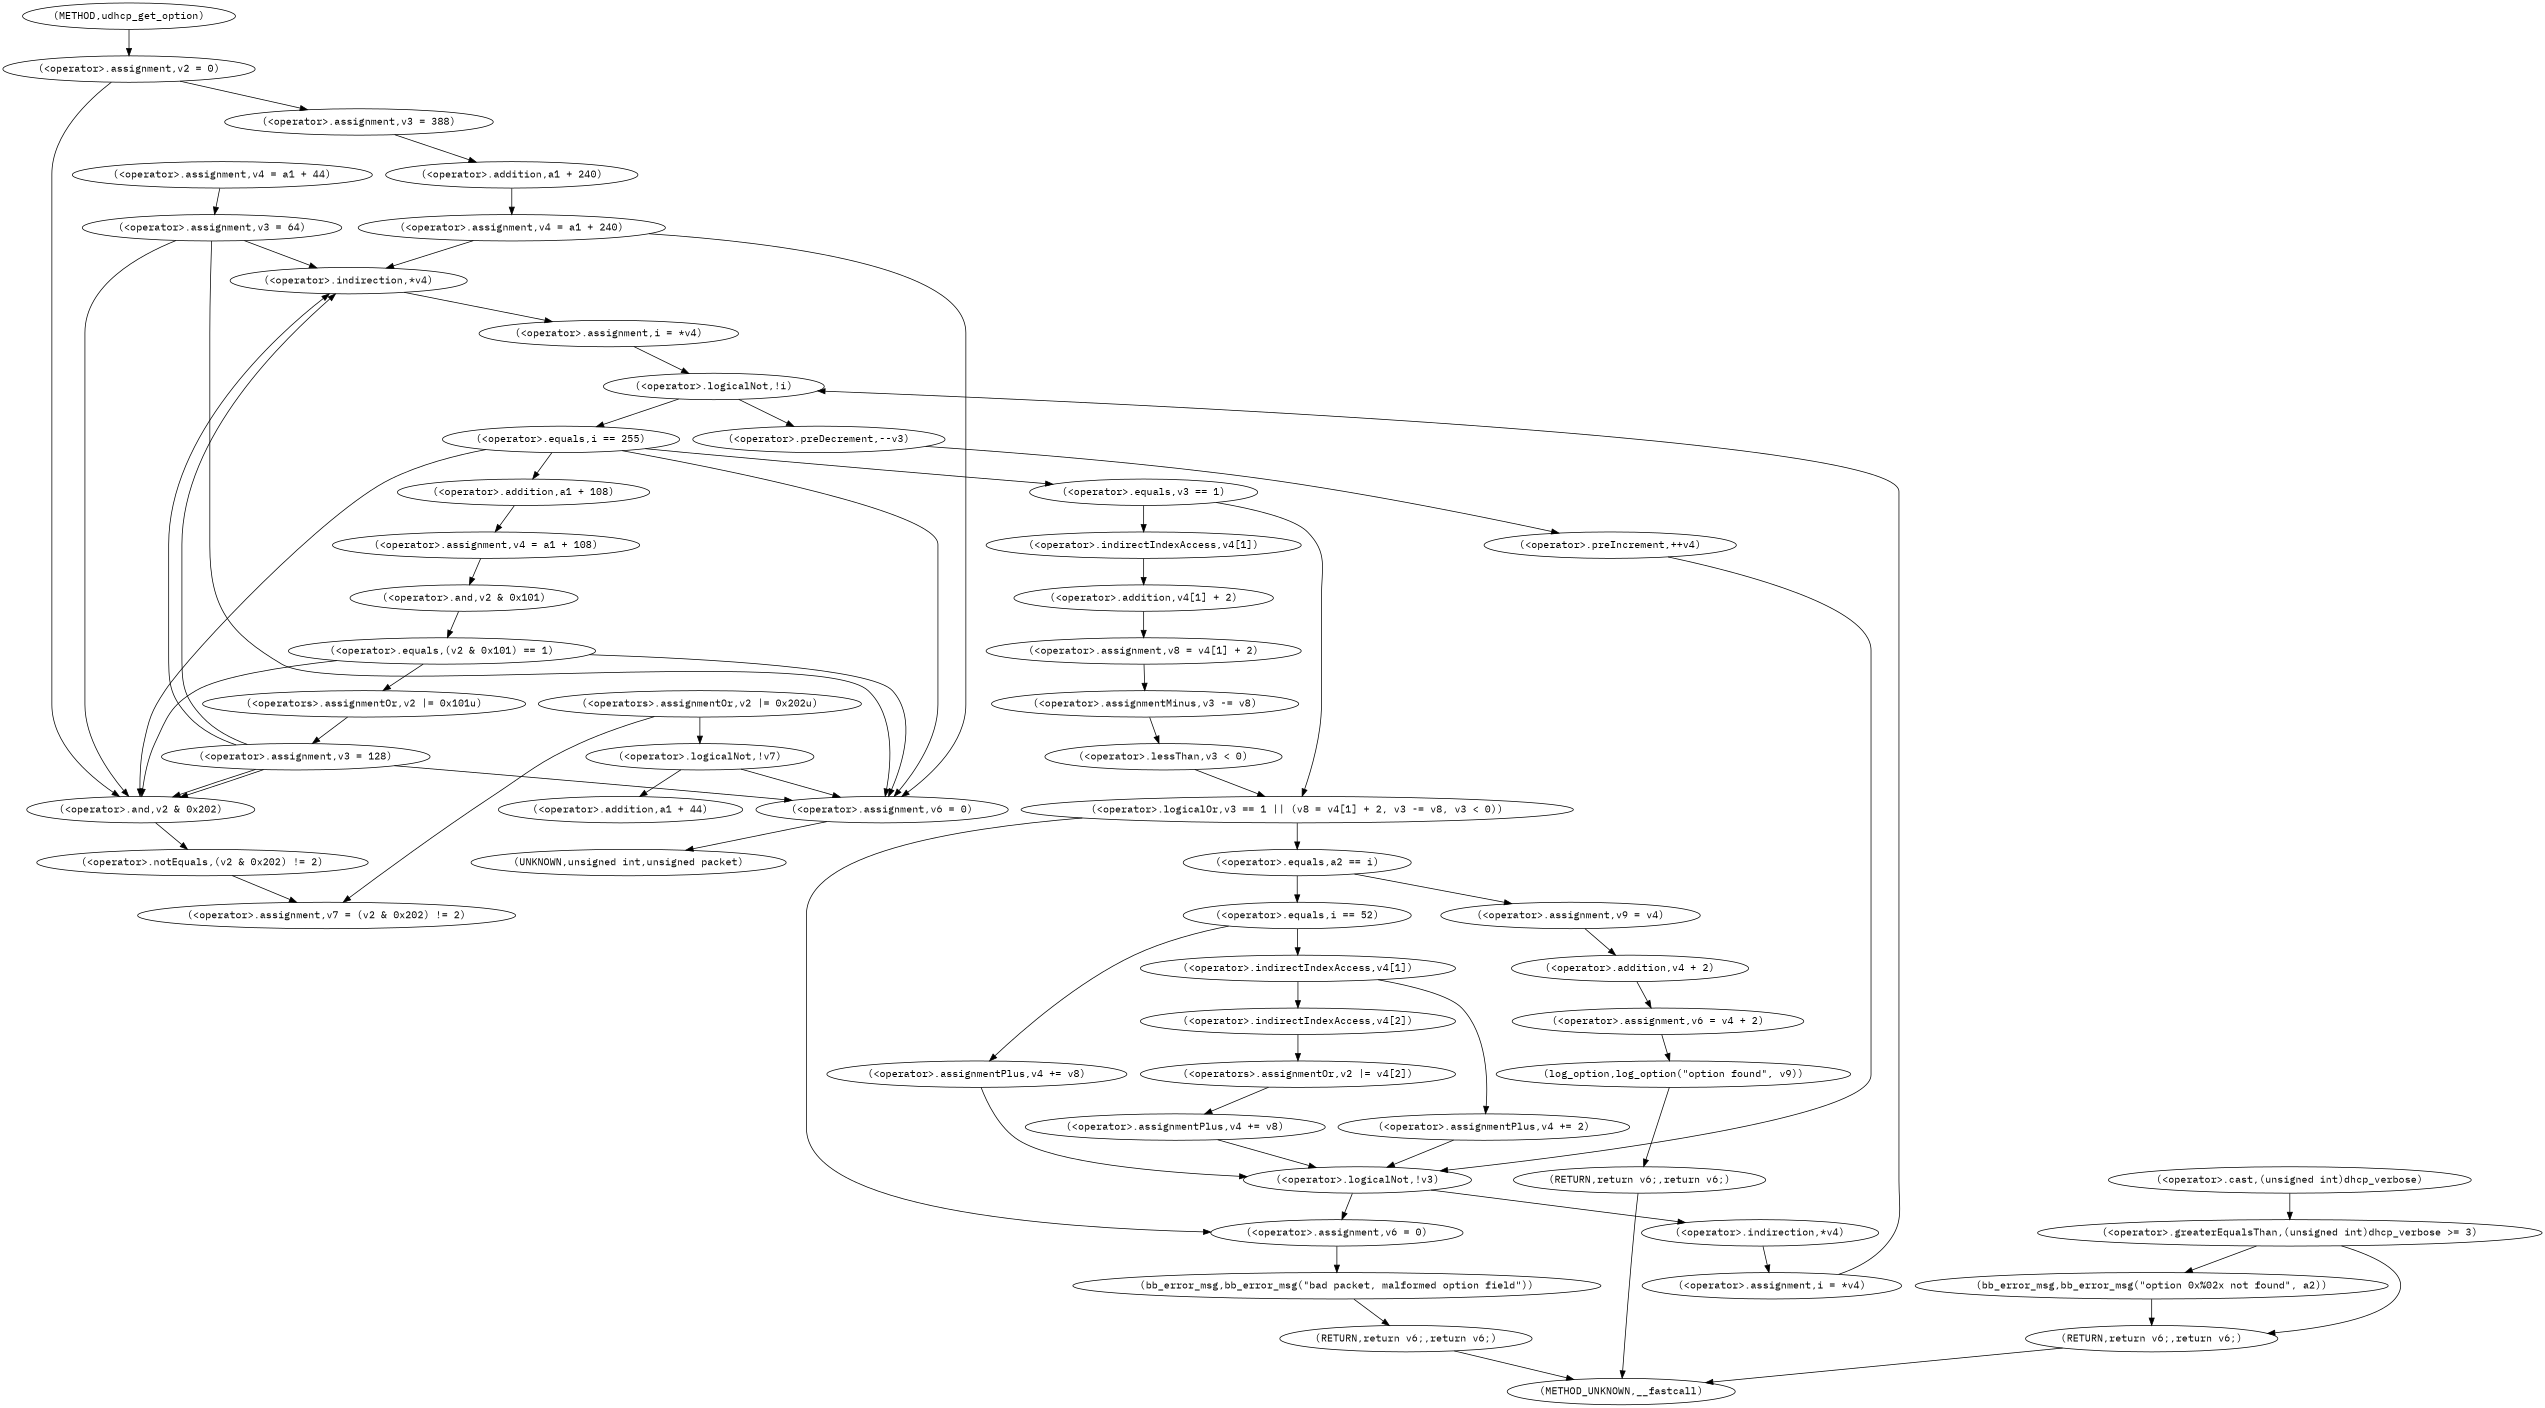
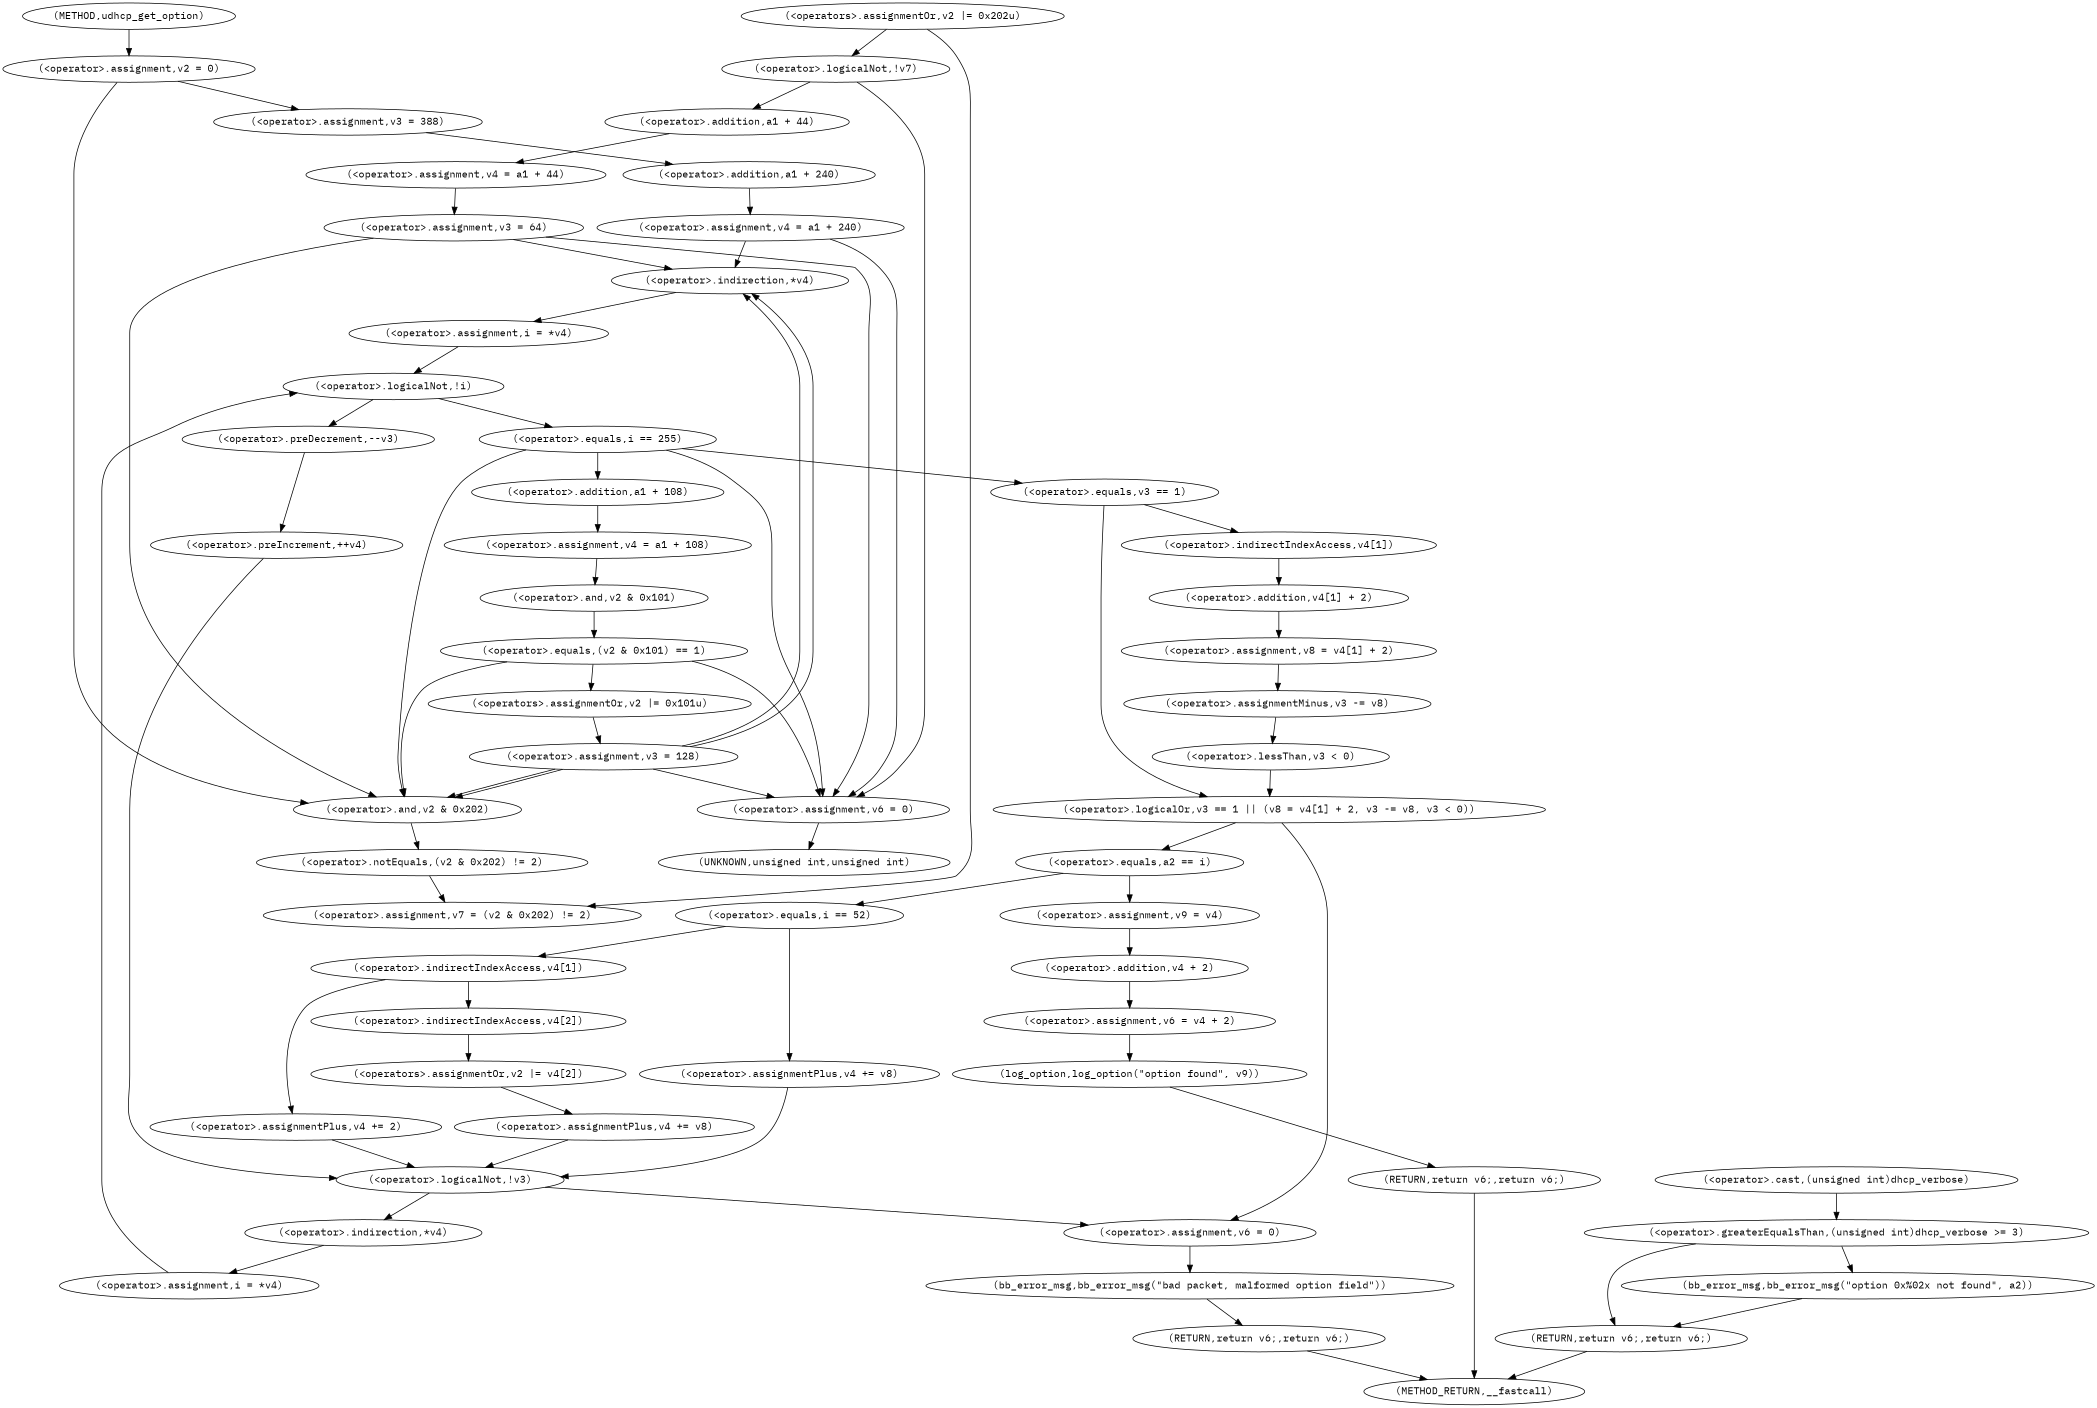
edge "(<operator>.addition,a1 + 44)" -> "(<operator>.assignment,v4 = a1 + 44)": added
node "(UNKNOWN,unsigned int,unsigned packet)": label "(UNKNOWN,unsigned int,unsigned packet)" -> "(UNKNOWN,unsigned int,unsigned int)"
node "(METHOD_UNKNOWN,__fastcall)": label "(METHOD_UNKNOWN,__fastcall)" -> "(METHOD_RETURN,__fastcall)"
